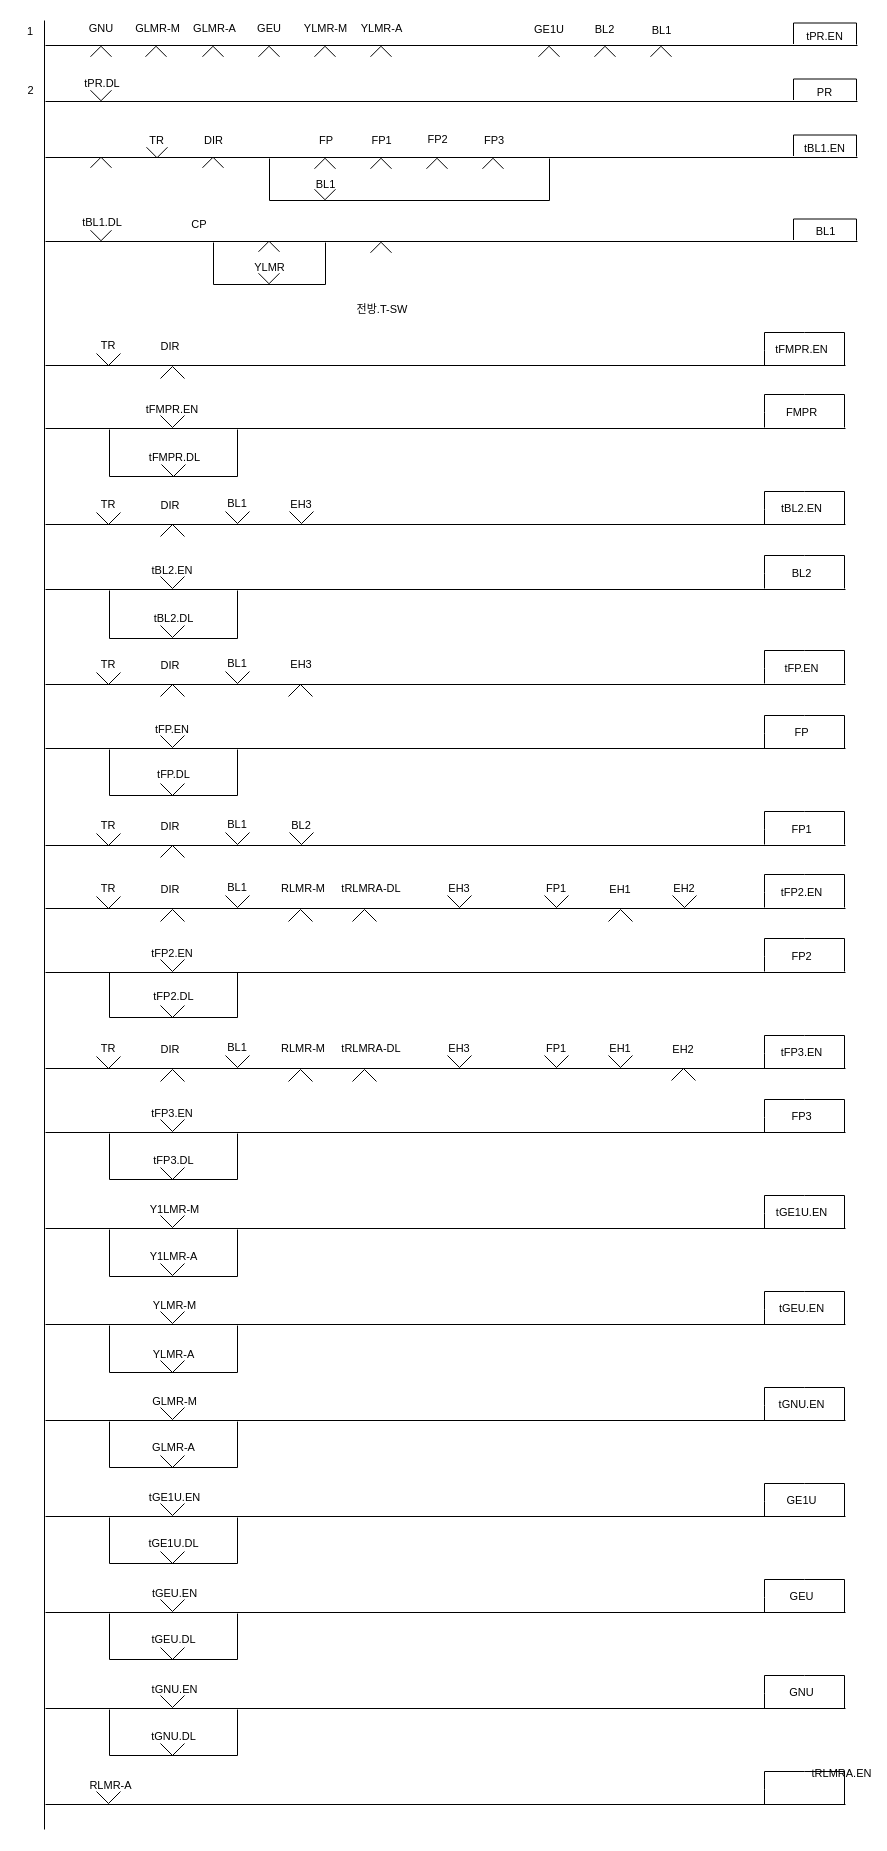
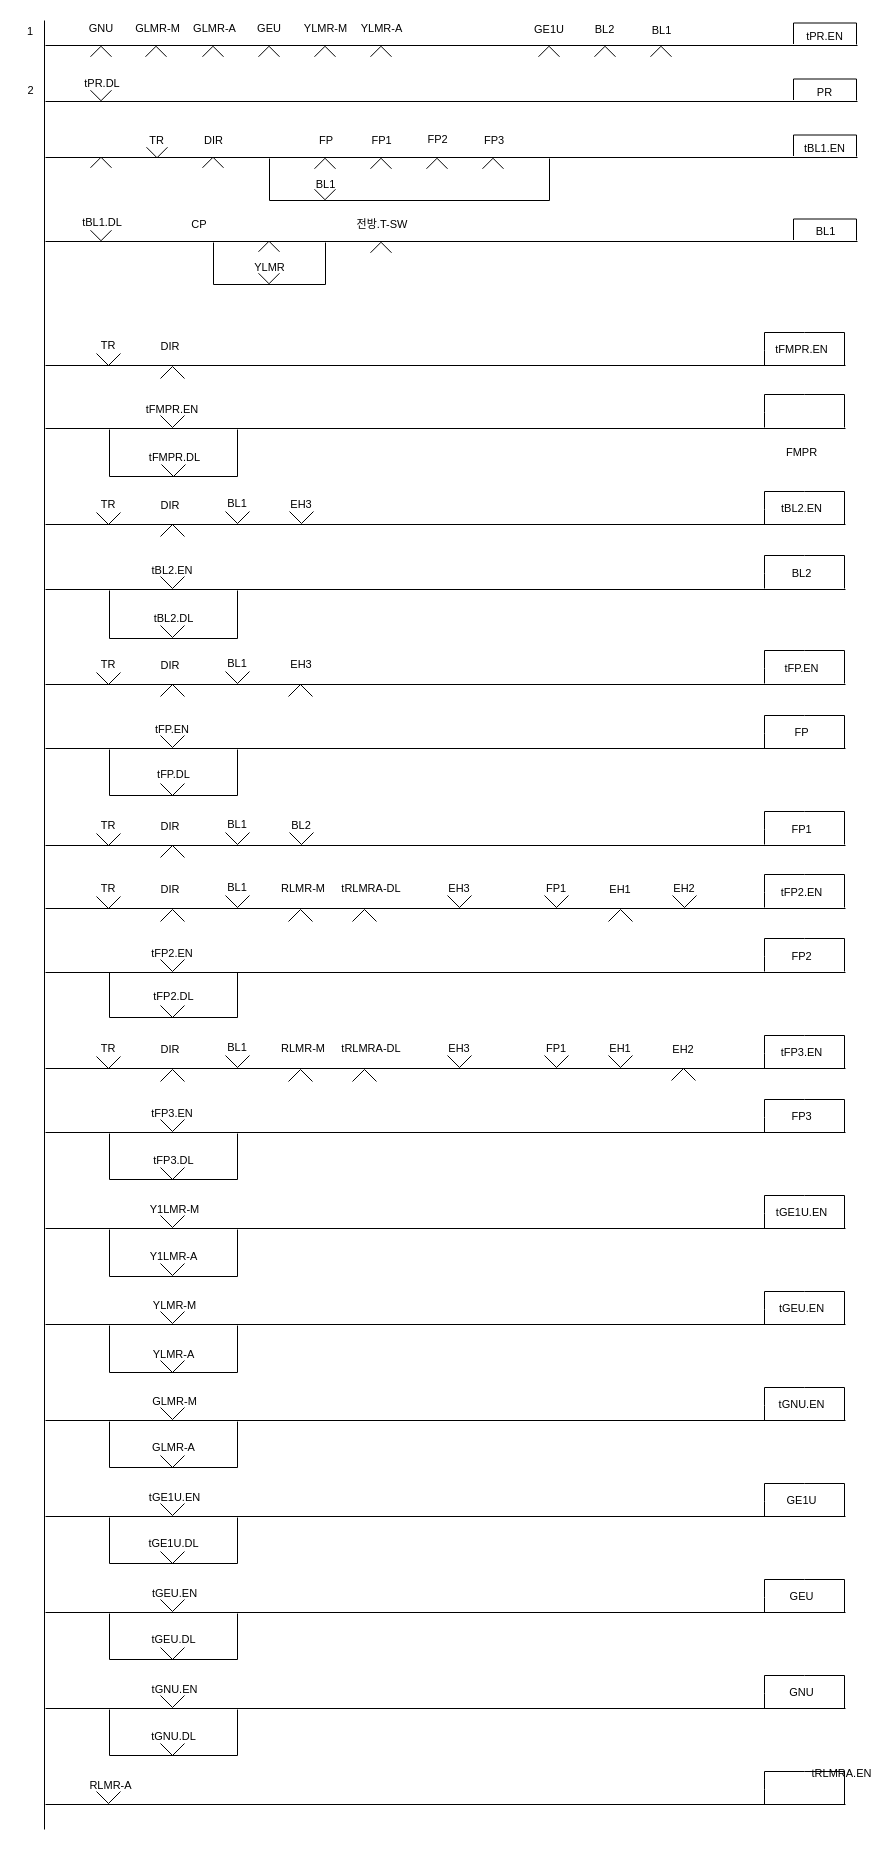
node "전방.T-SW": moved (383, 309) -> (383, 224)
node "FMPR": moved (802, 413) -> (802, 453)
